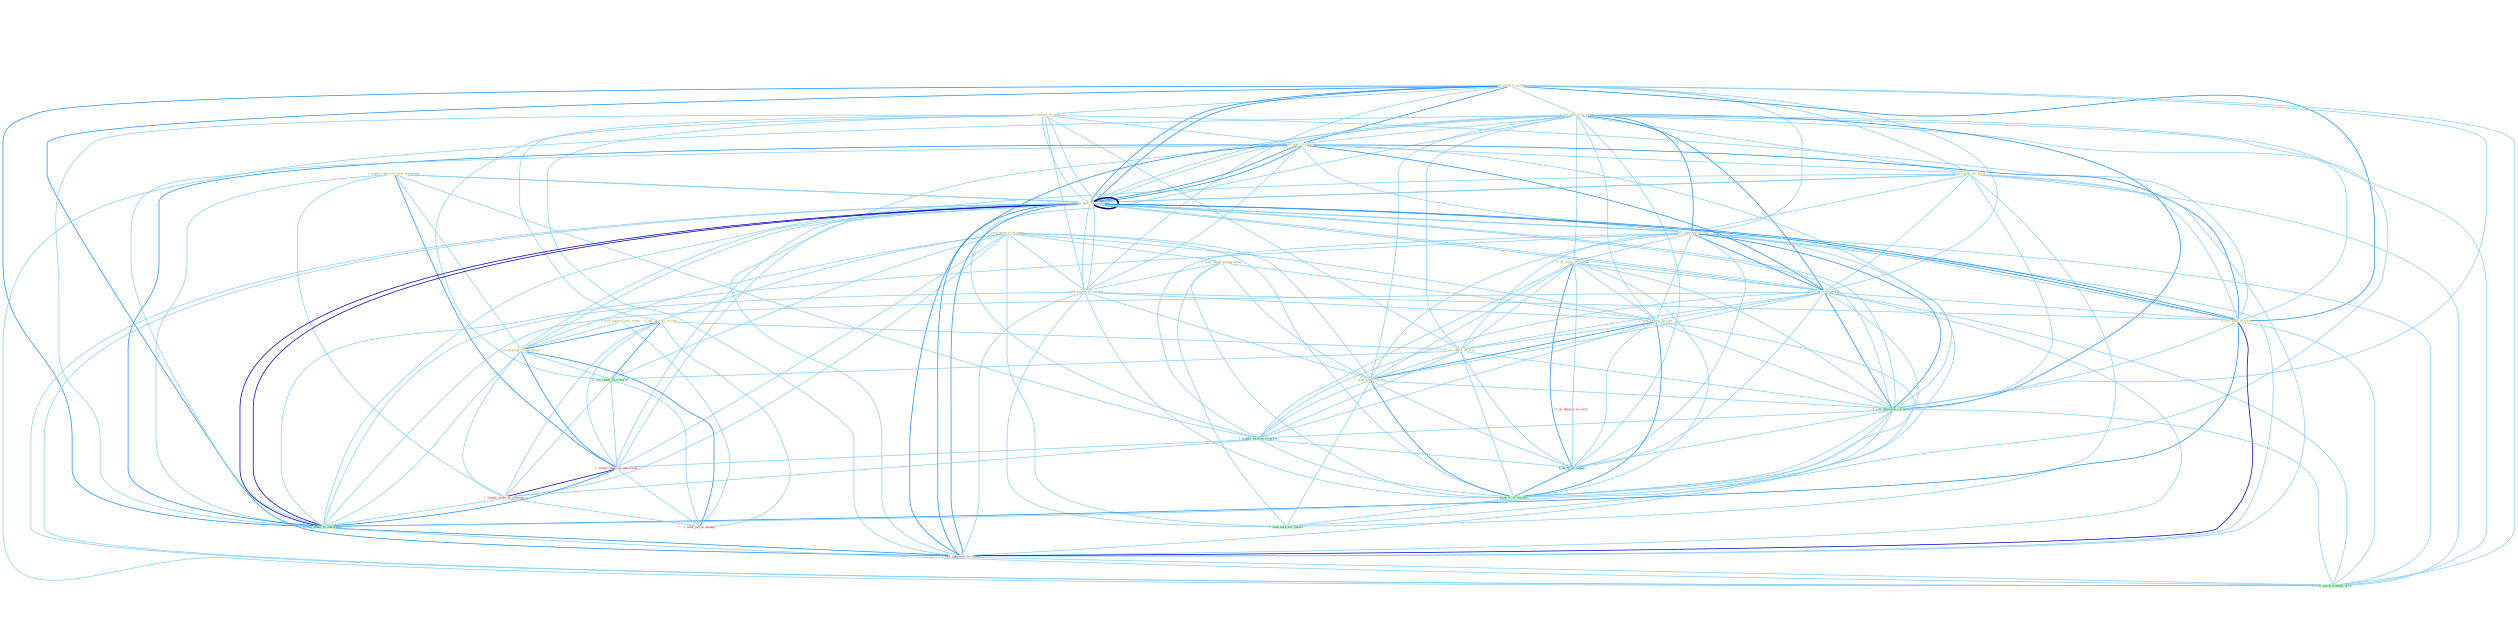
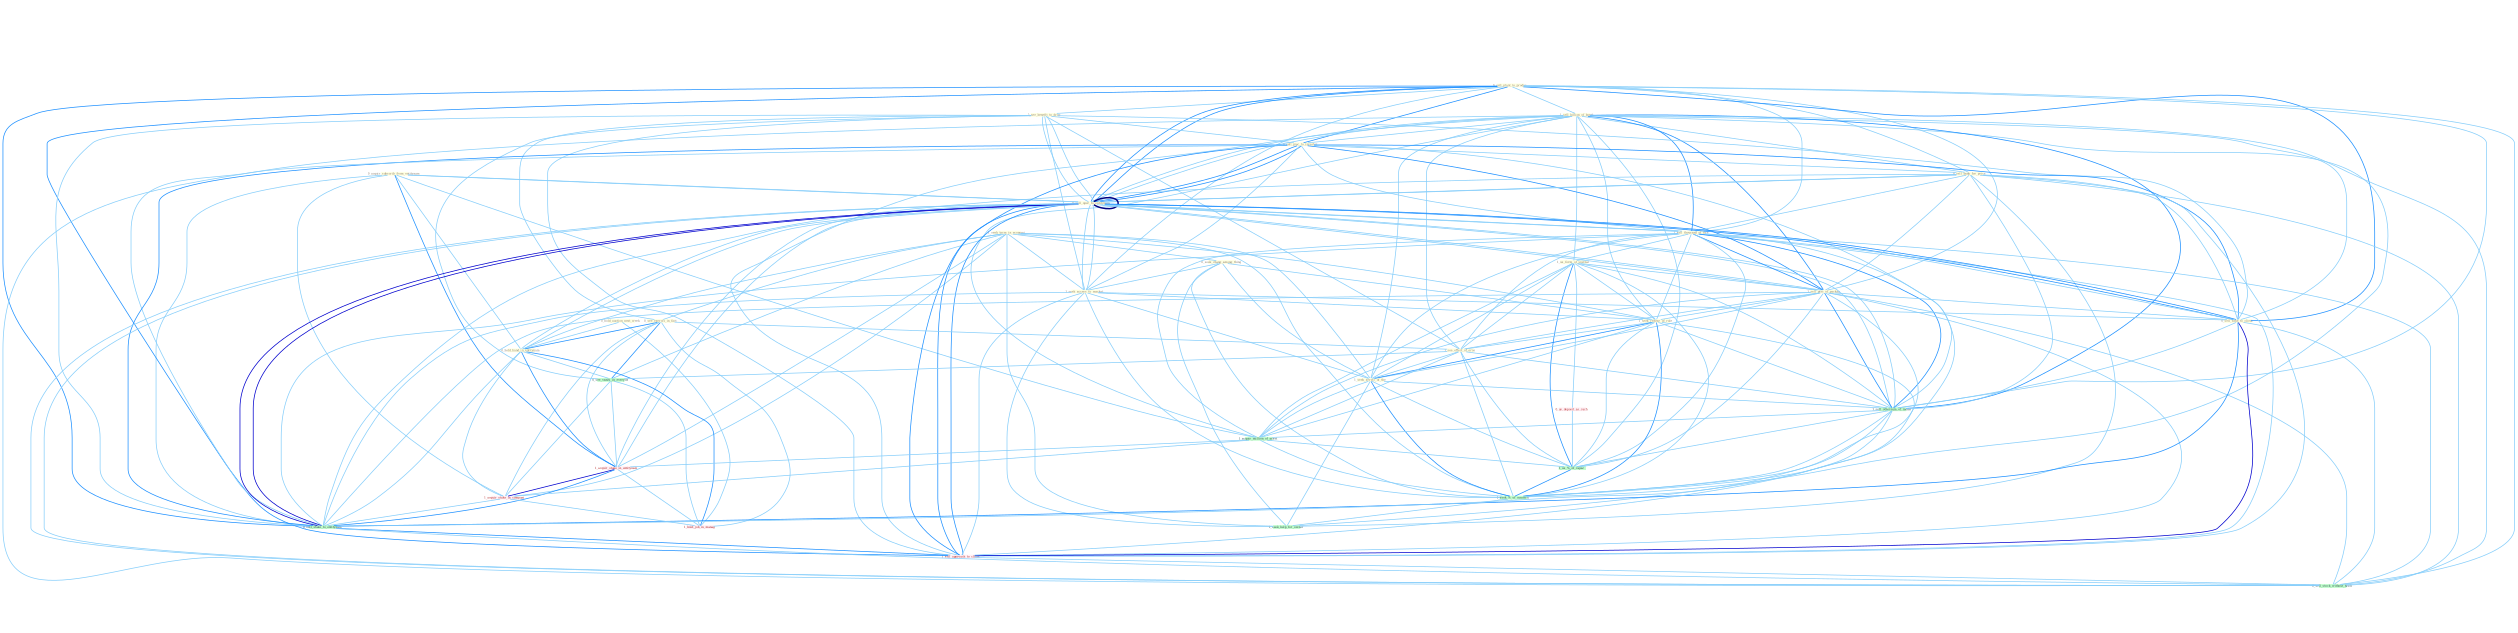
edge "1_sell_othernum_of_model" -- "0_sell_stock_without_hitch": removed
